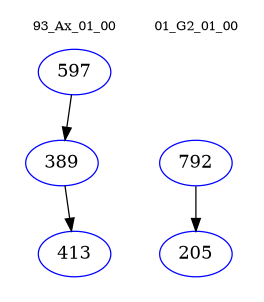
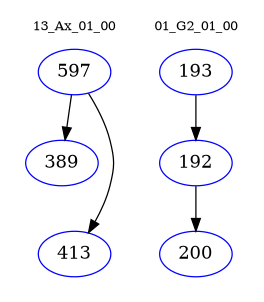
cluster "93_Ax_01_00": label "93_Ax_01_00" -> "13_Ax_01_00"
node "193": added
node "792": label "792" -> "192"
edge "389" -> "413": now "597" -> "413"
node "205": label "205" -> "200"
